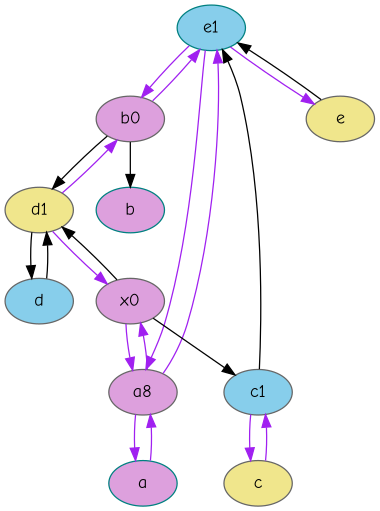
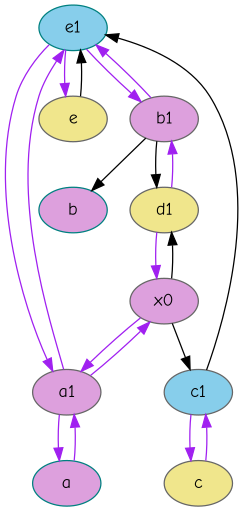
node "b0": label "b0" -> "b1"
node "d": removed
node "a8": label "a8" -> "a1"
